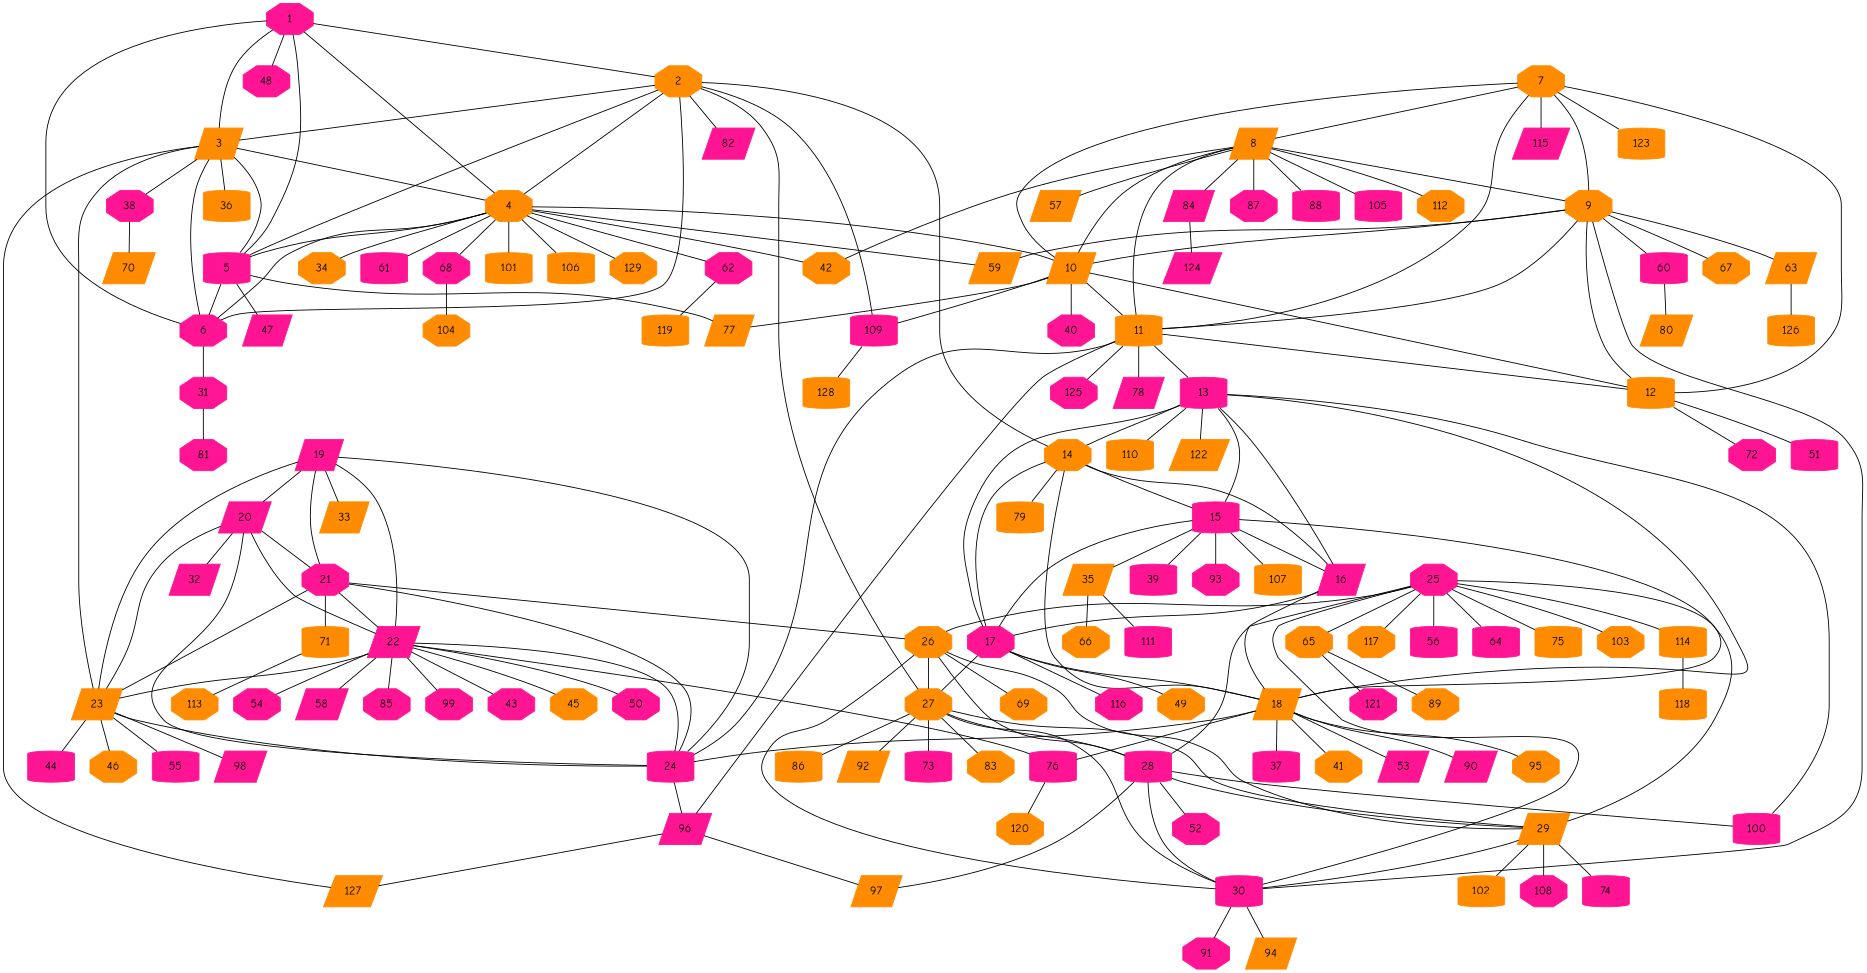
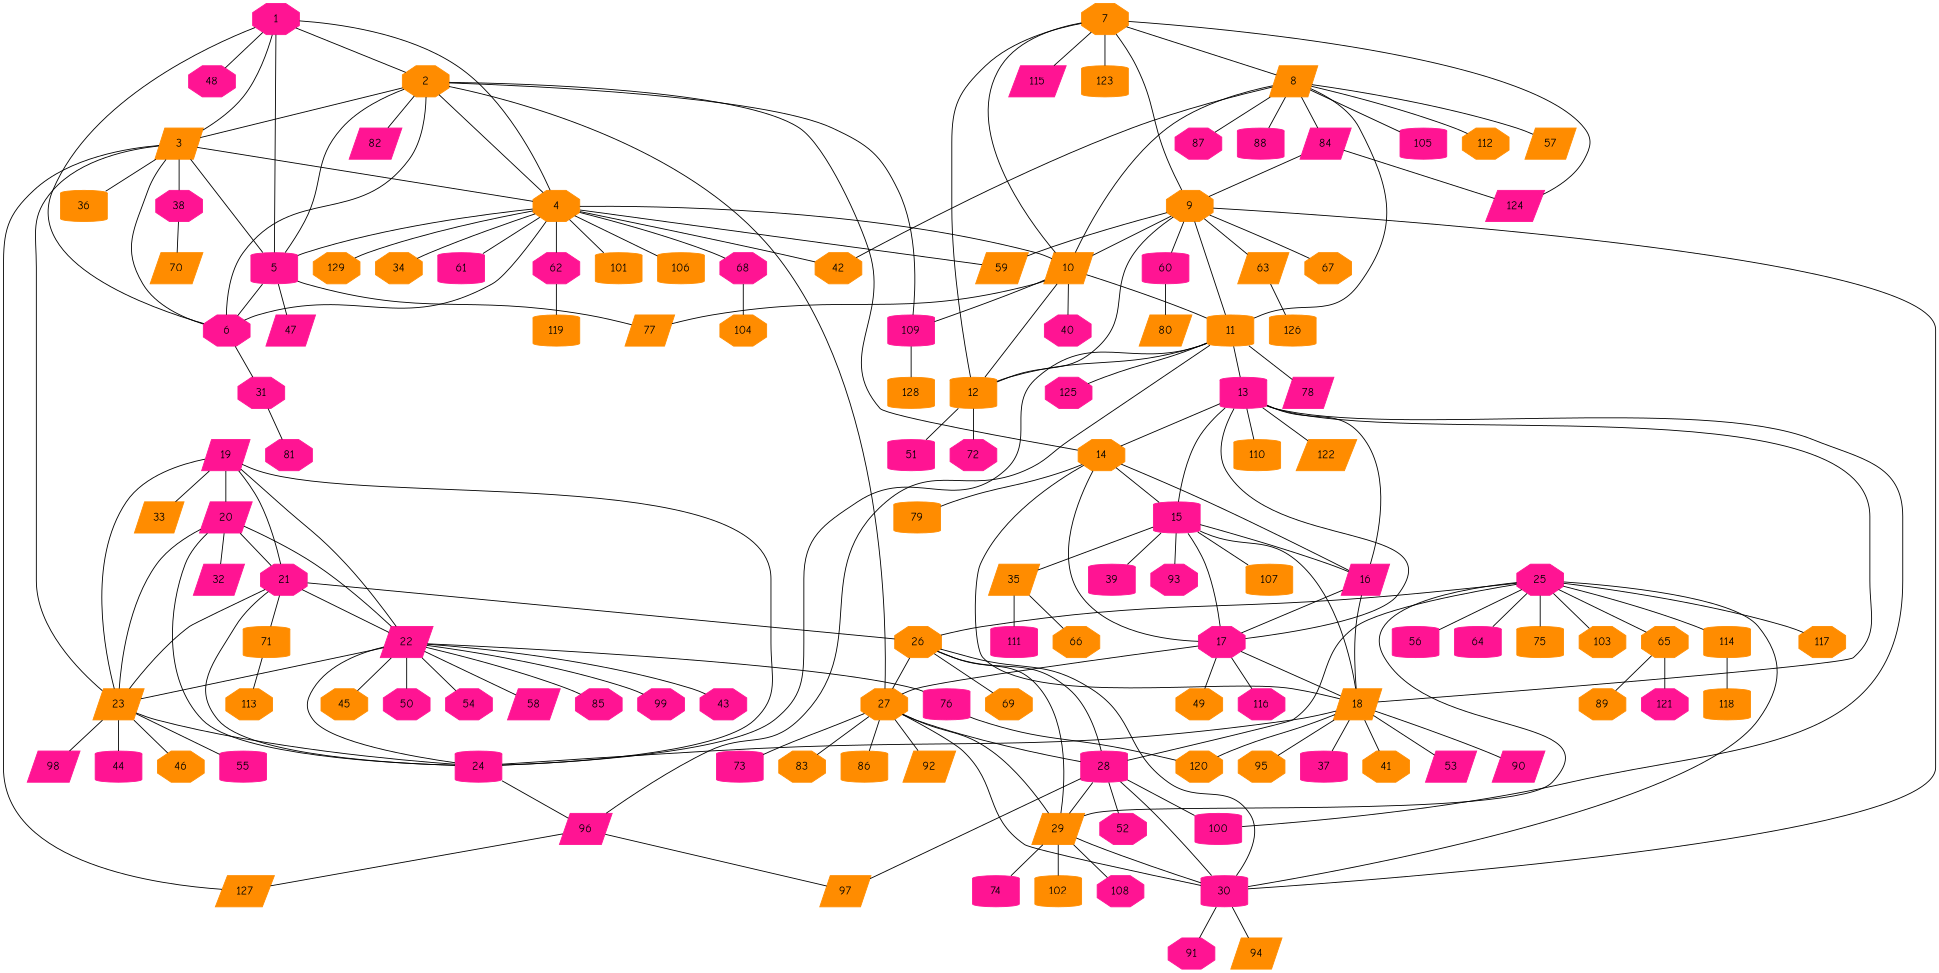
edge "8" -- "9": now "84" -- "9"
edge "7" -- "11": now "7" -- "124"
edge "18" -- "76": now "18" -- "120"
